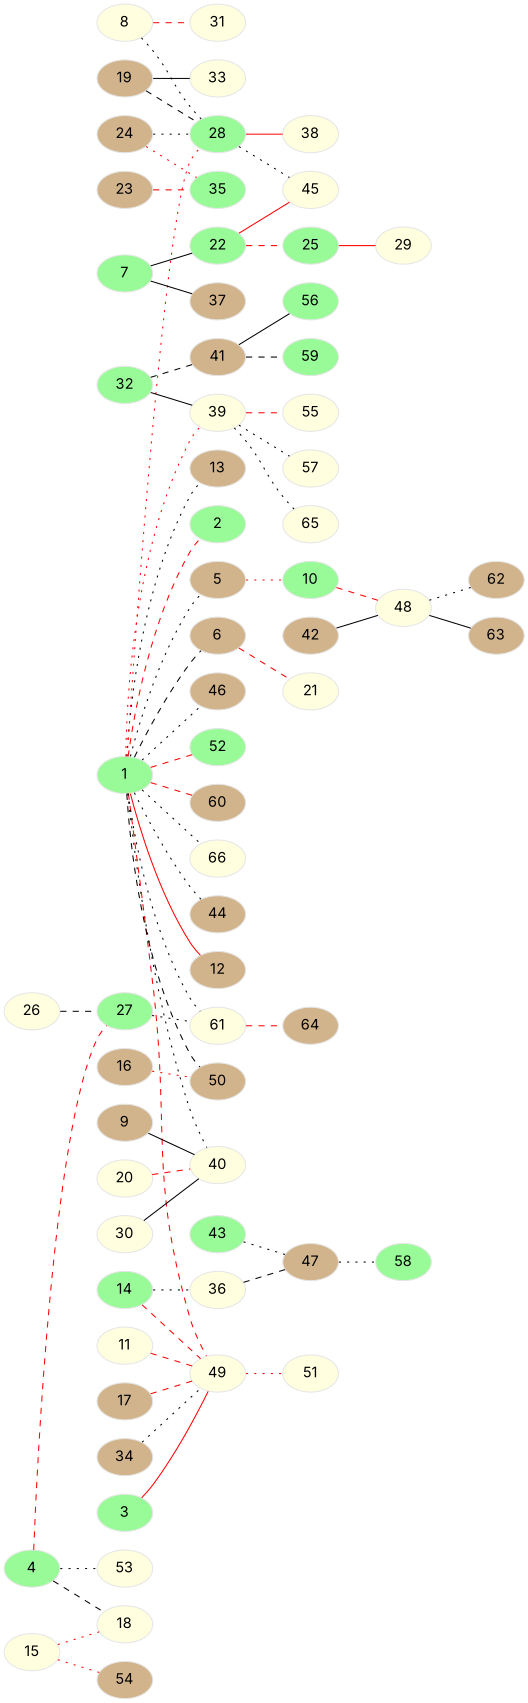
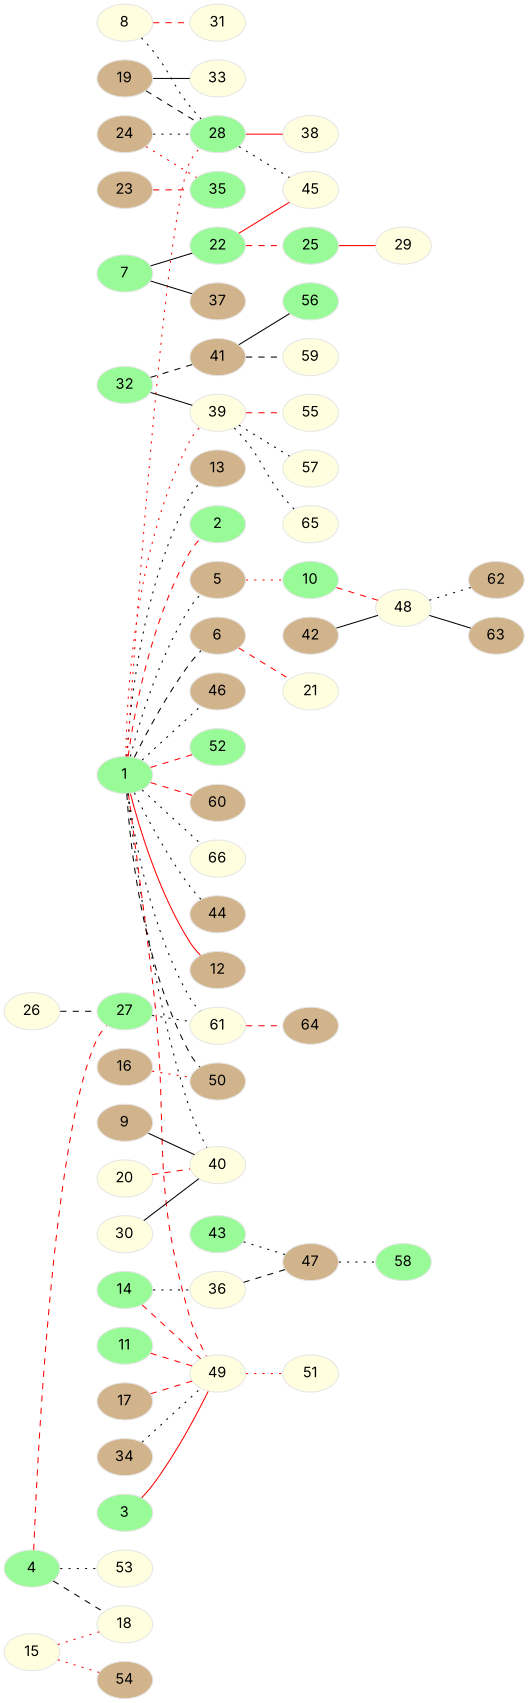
node "59": fillcolor palegreen -> lightyellow
node "11": fillcolor lightyellow -> palegreen
